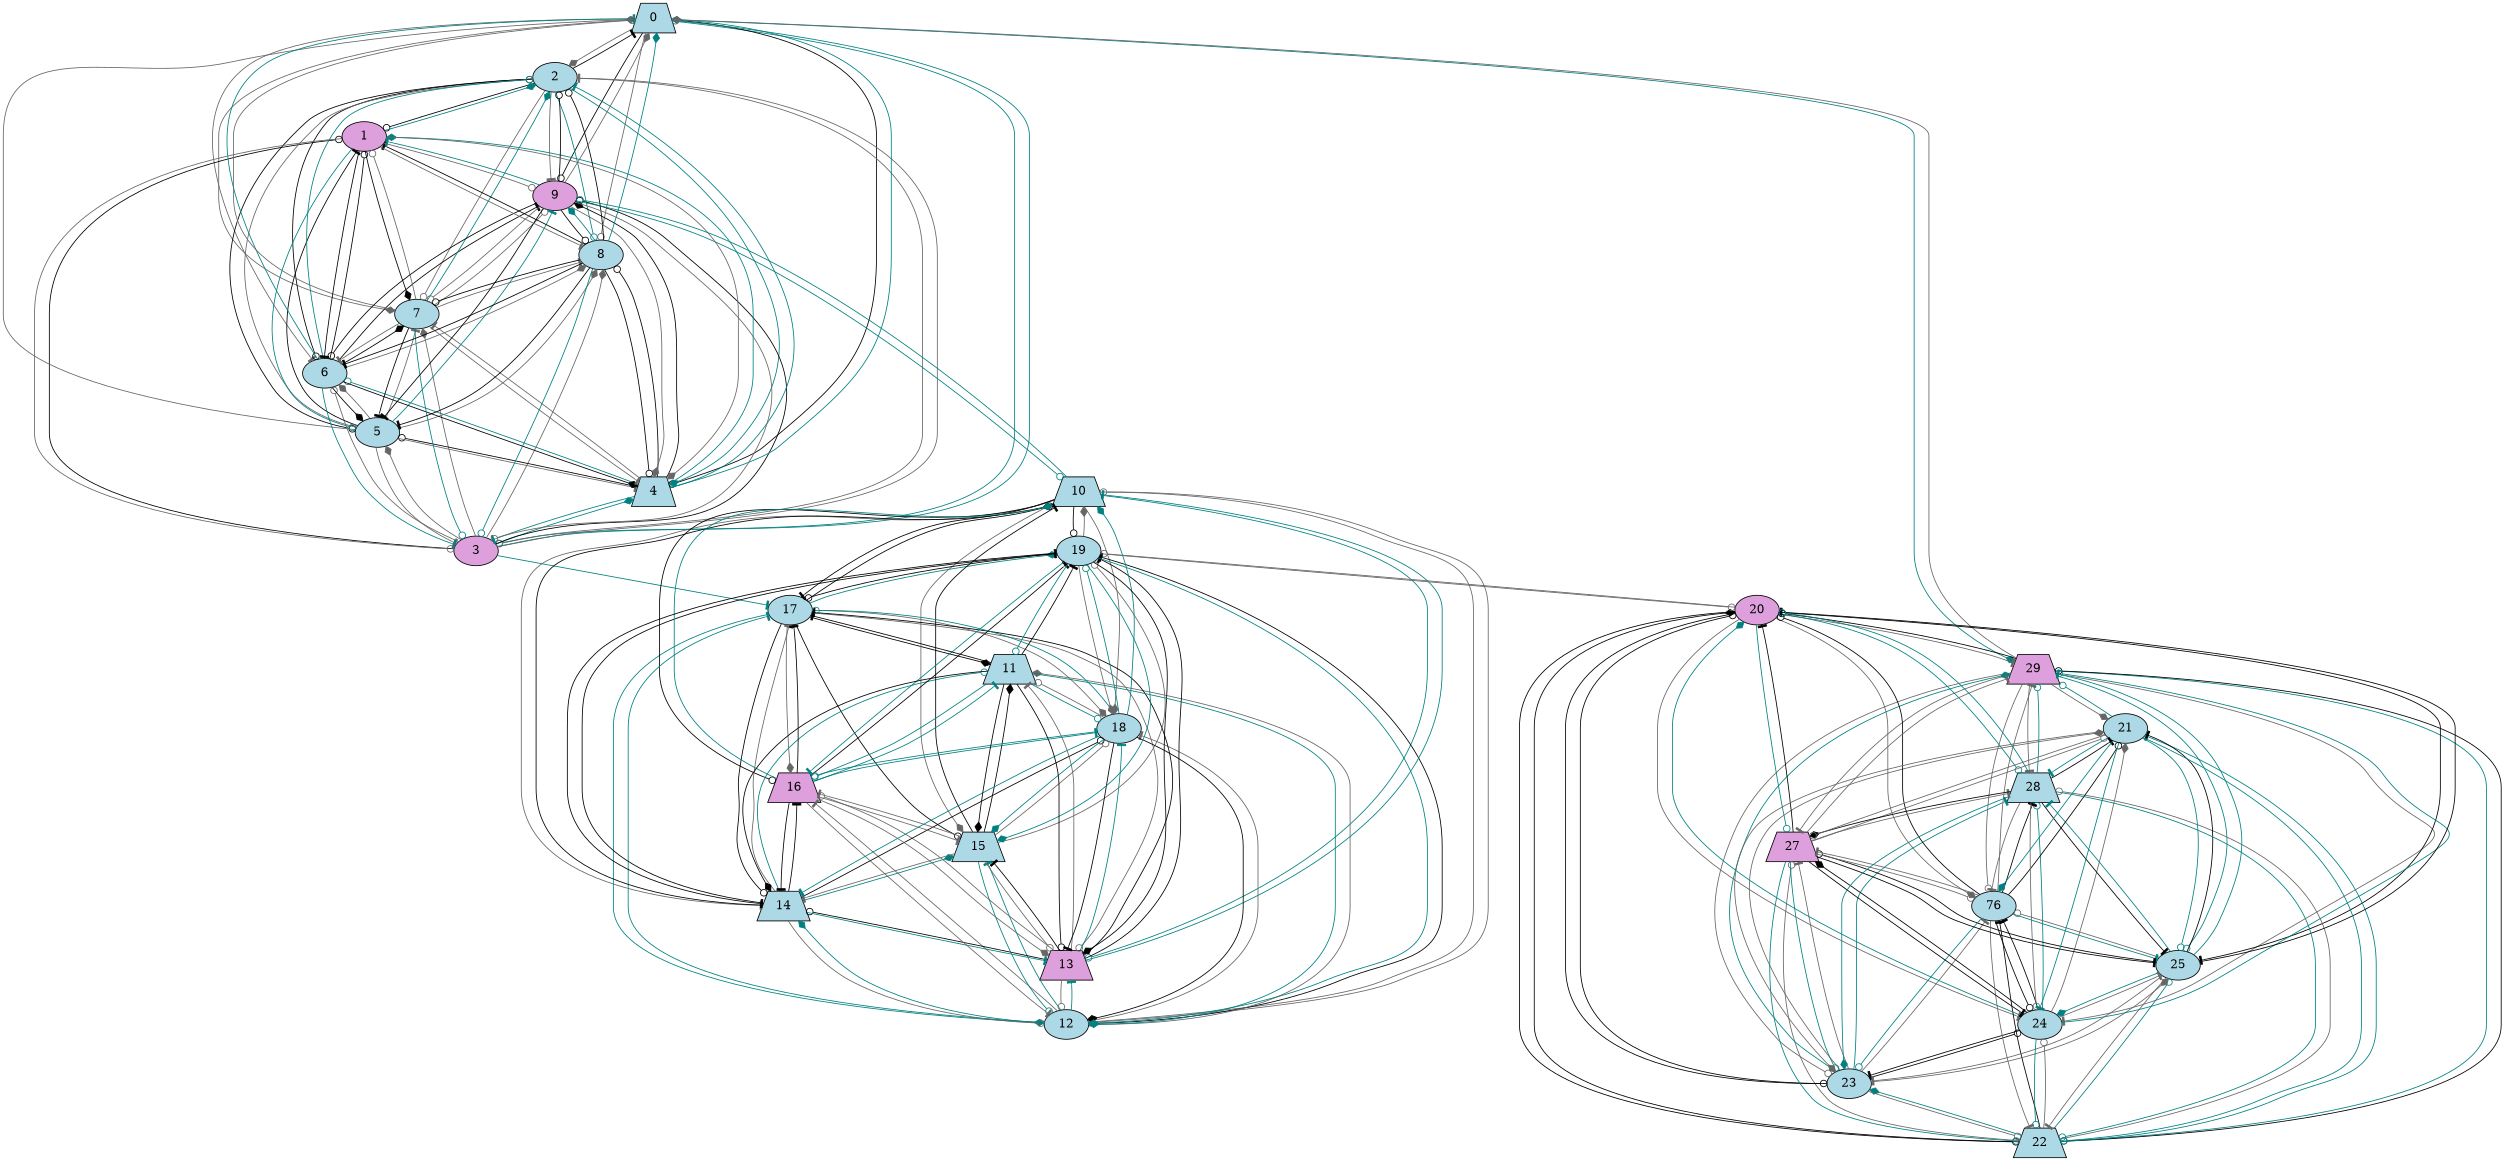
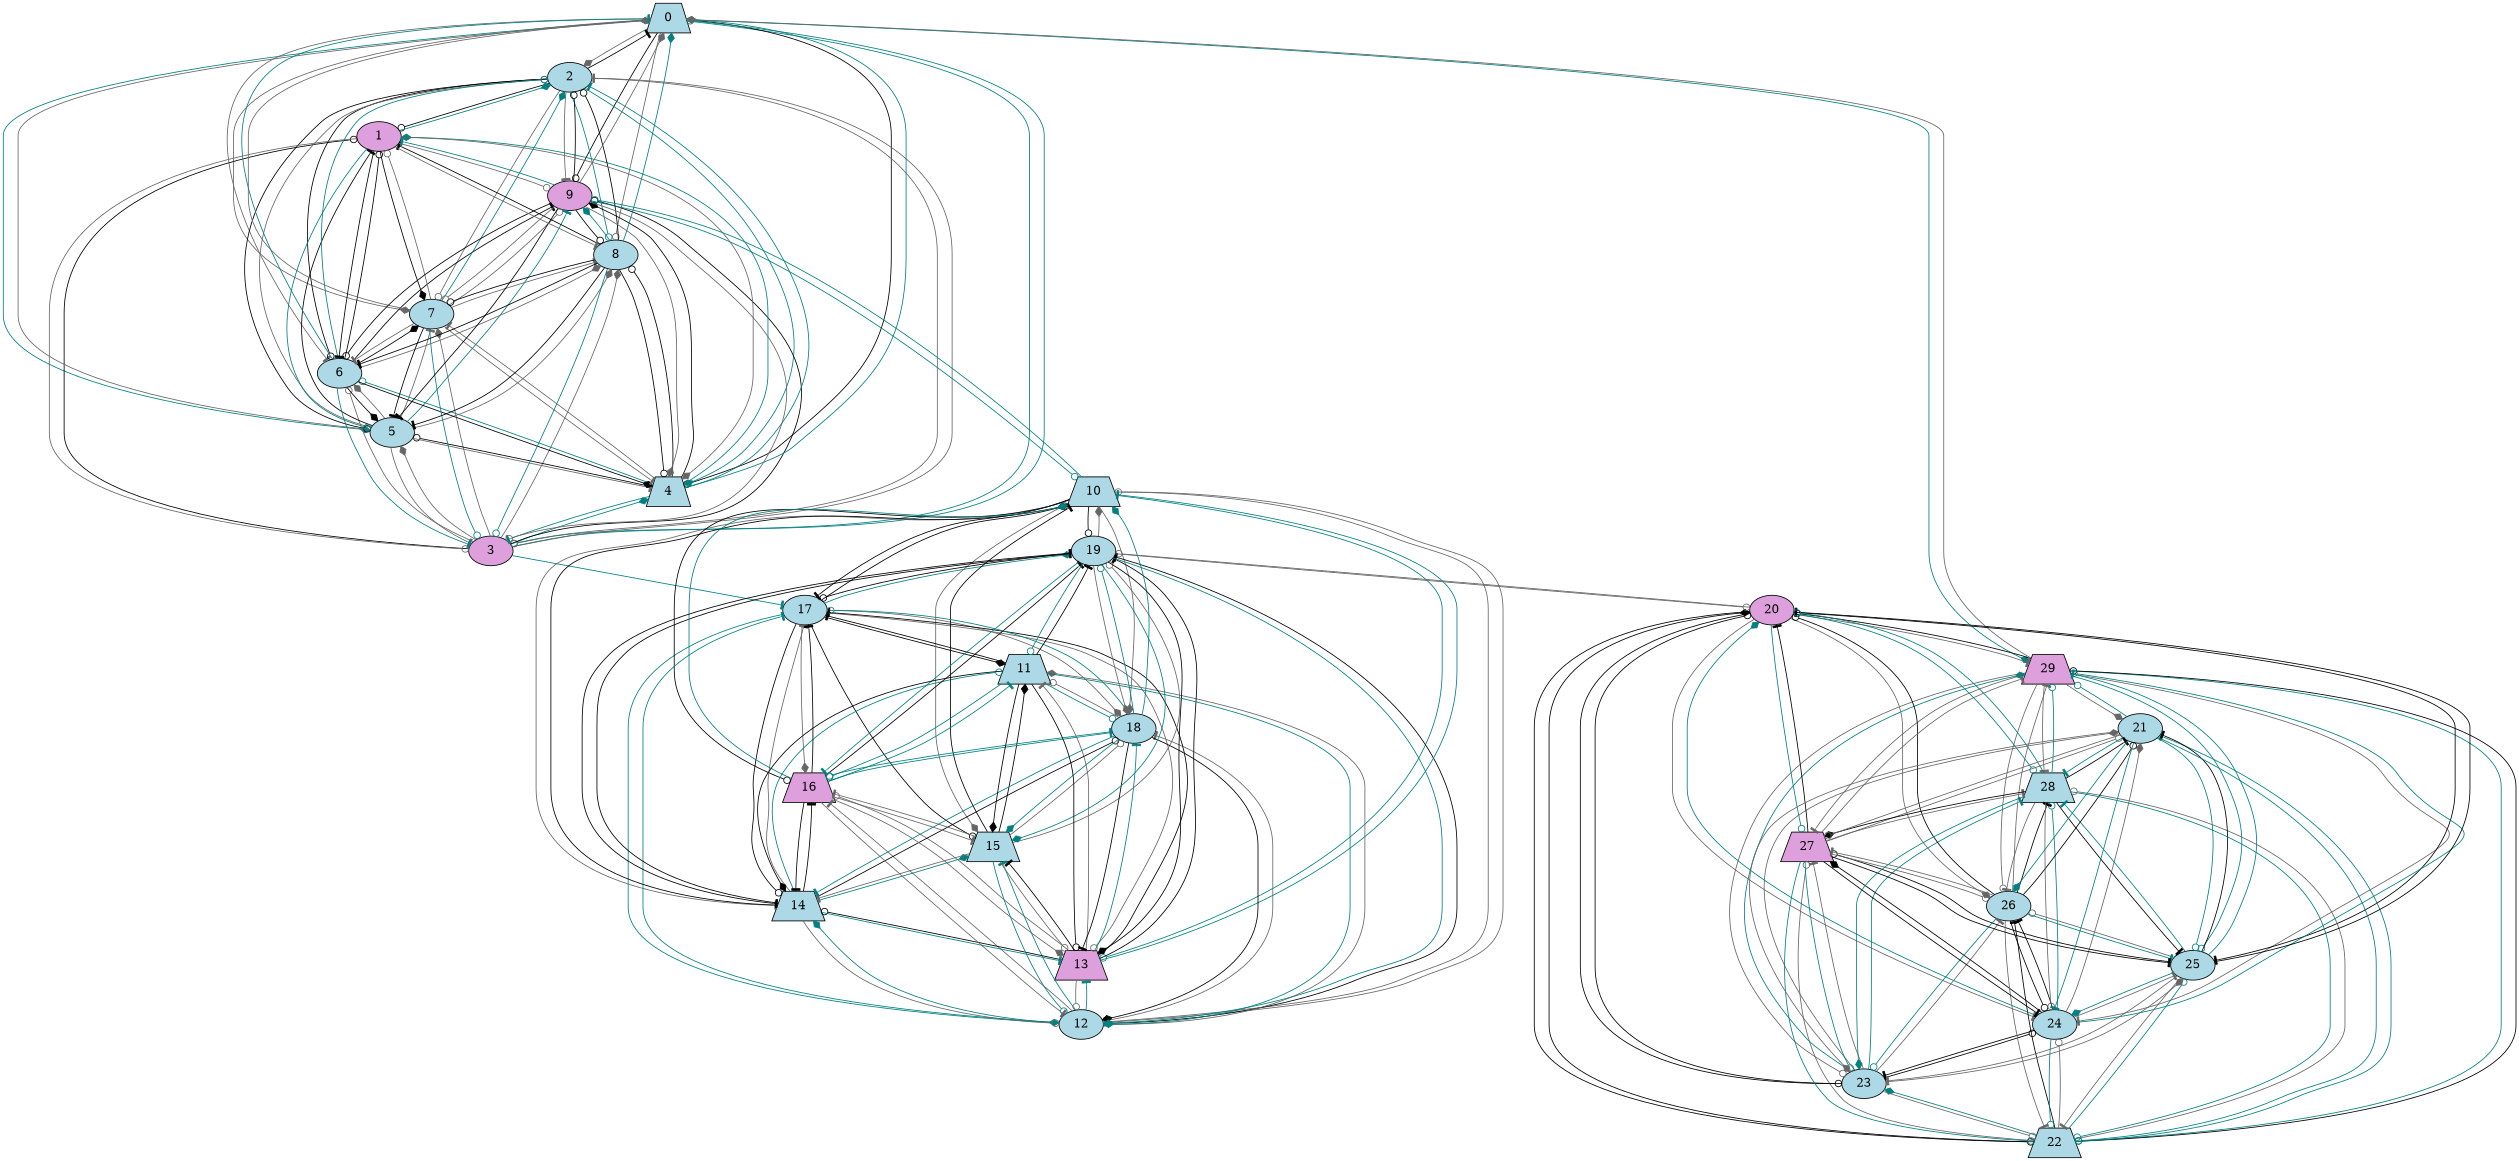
edge "0" -> "5": added
node "76": label "76" -> "26"
